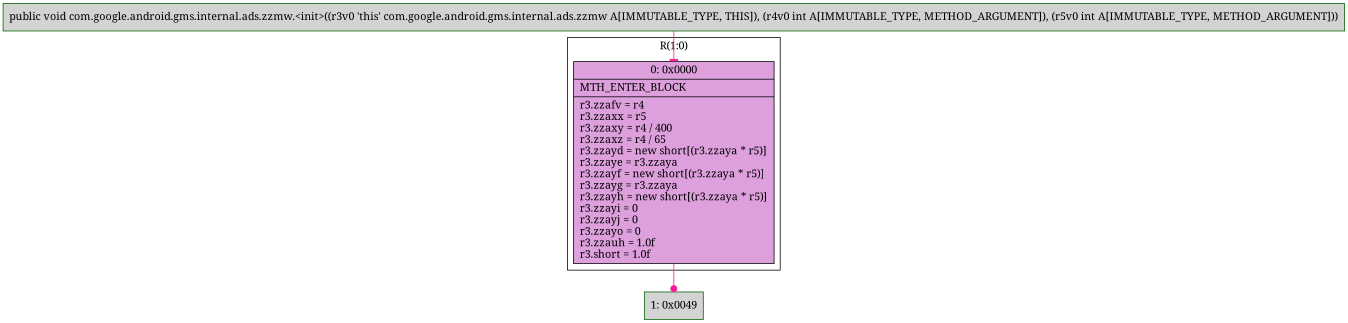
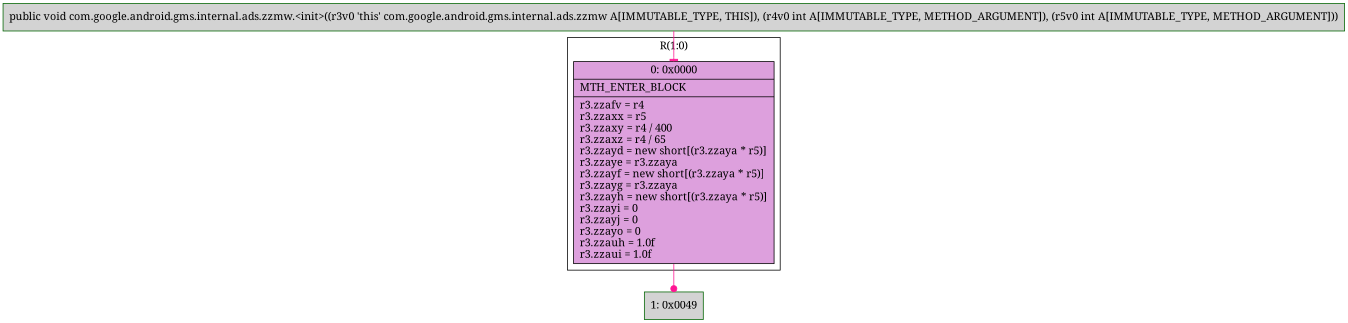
node "0: 0x0000": text "r3.short = 1.0f" -> "r3.zzaui = 1.0f"
